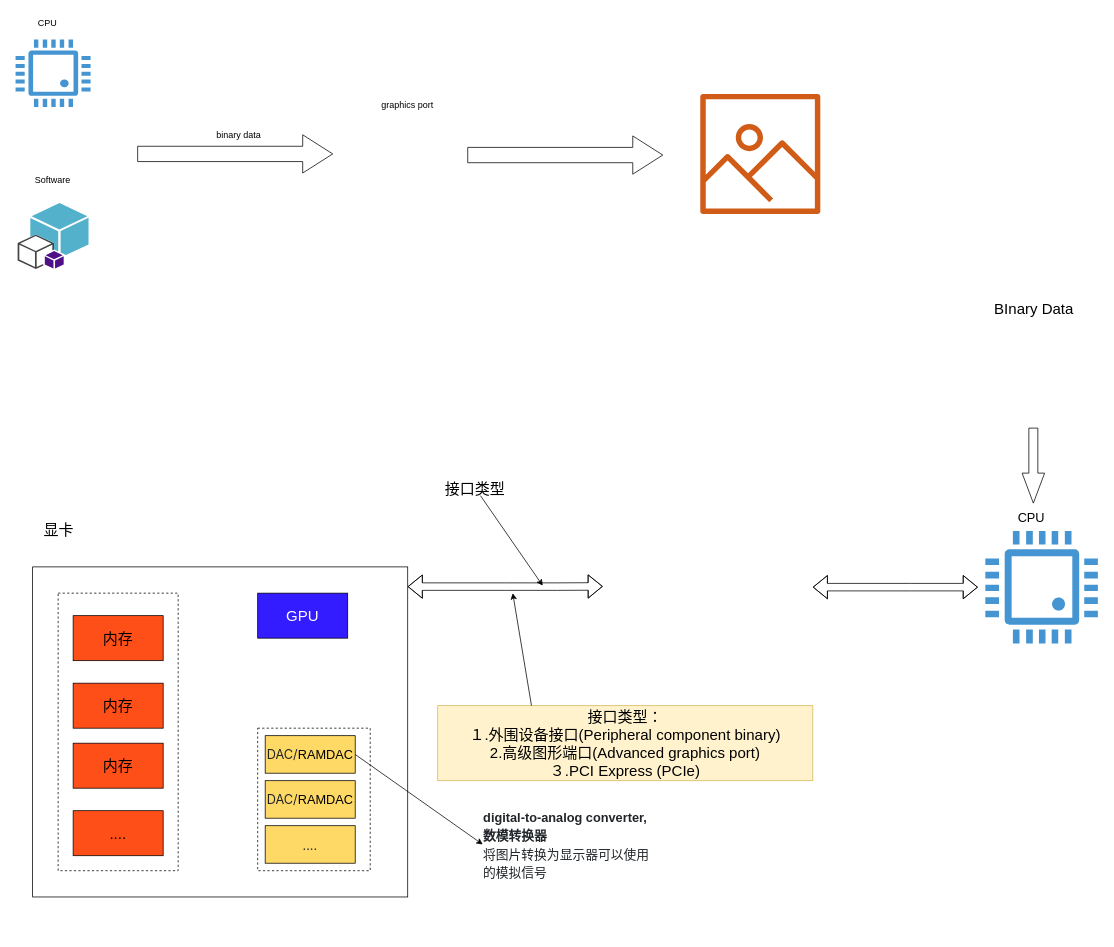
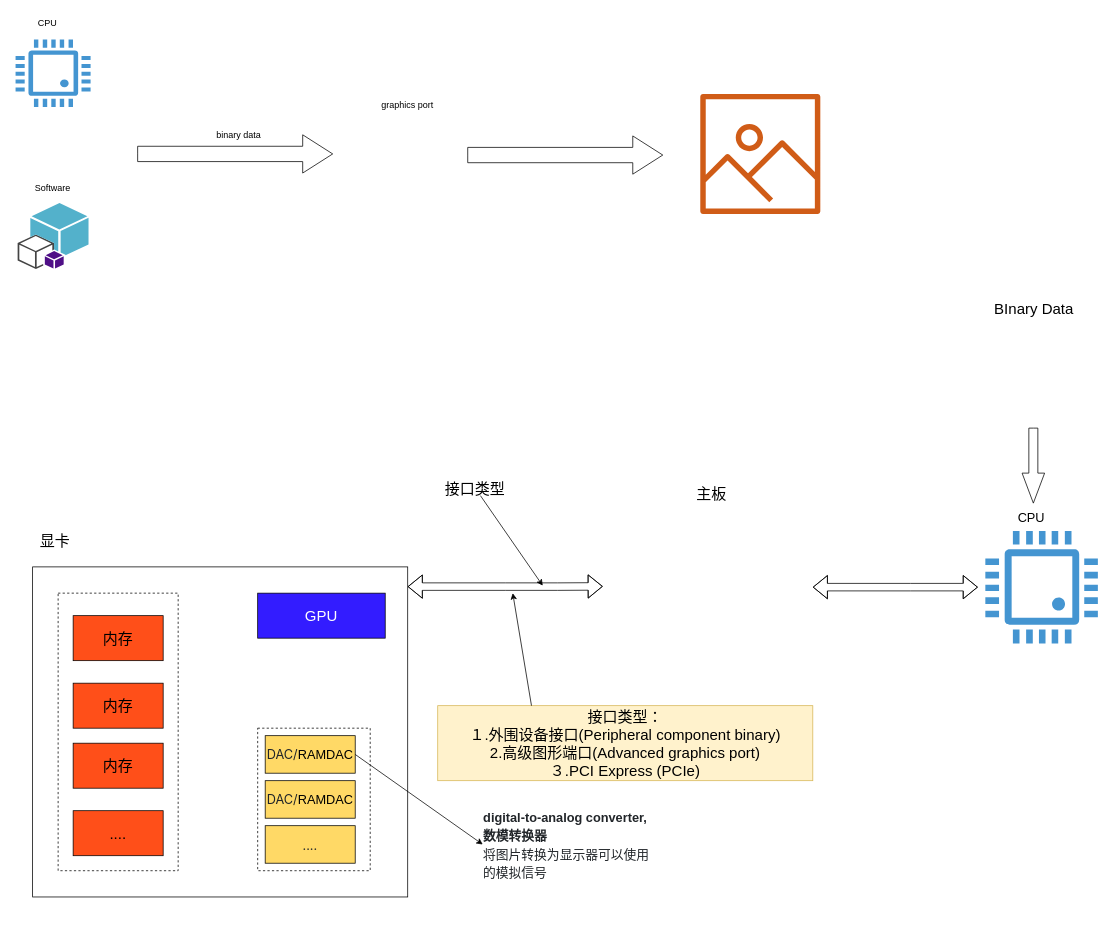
node "Software": moved (53, 180) -> (53, 188)
node "主板": added
node "显卡": moved (59, 529) -> (55, 540)
node "GPU": size 90x45 -> 128x45
